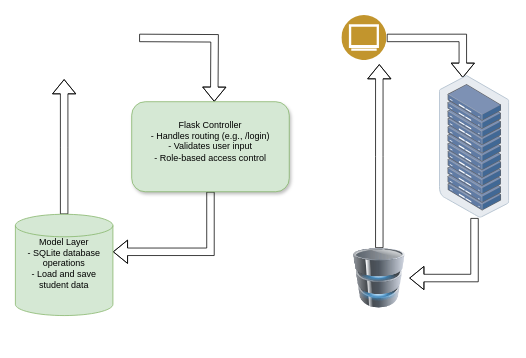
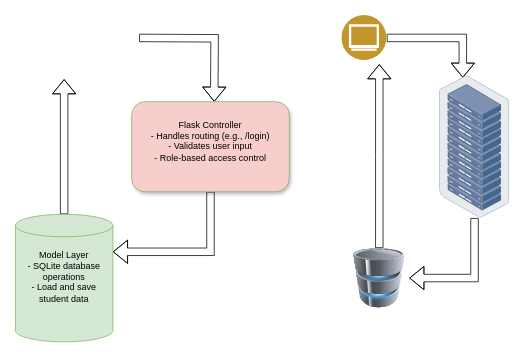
node "Flask Controller - Handles routing (e.g., /login) - Validates user input - Role-based access control": fillcolor #d5e8d4 -> #f8cecc
node "Model Layer - SQLite database operations - Load and save student data": size 98x101 -> 98x128
